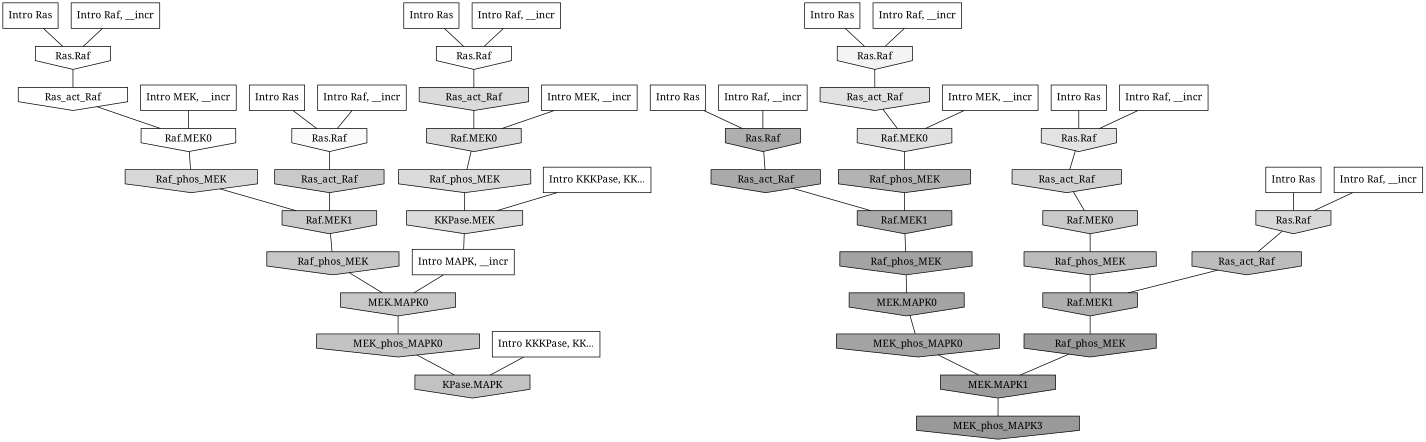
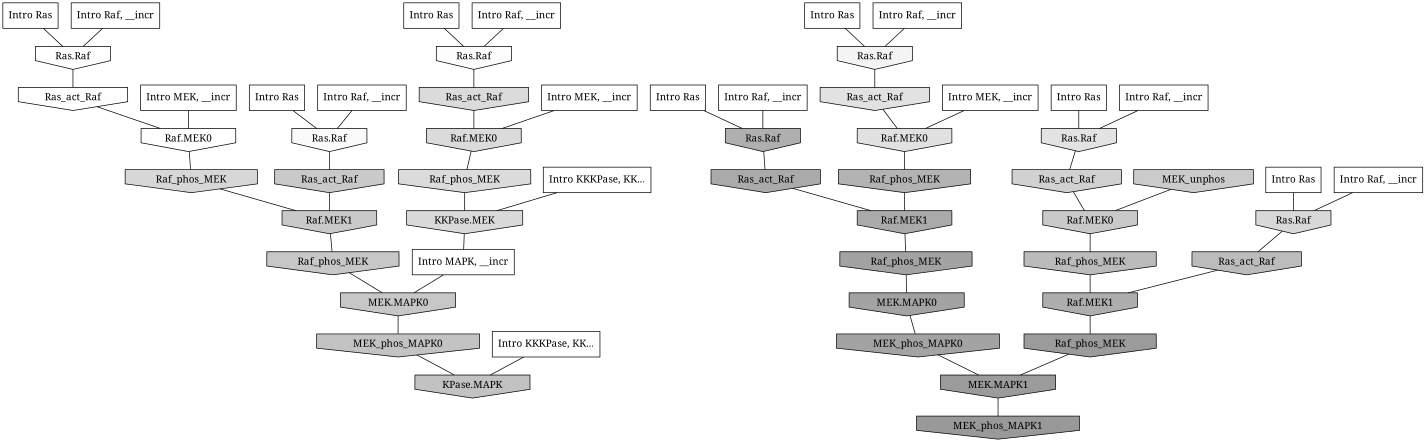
node "MEK_unphos": added
node "MEK_phos_MAPK3": label "MEK_phos_MAPK3" -> "MEK_phos_MAPK1"
